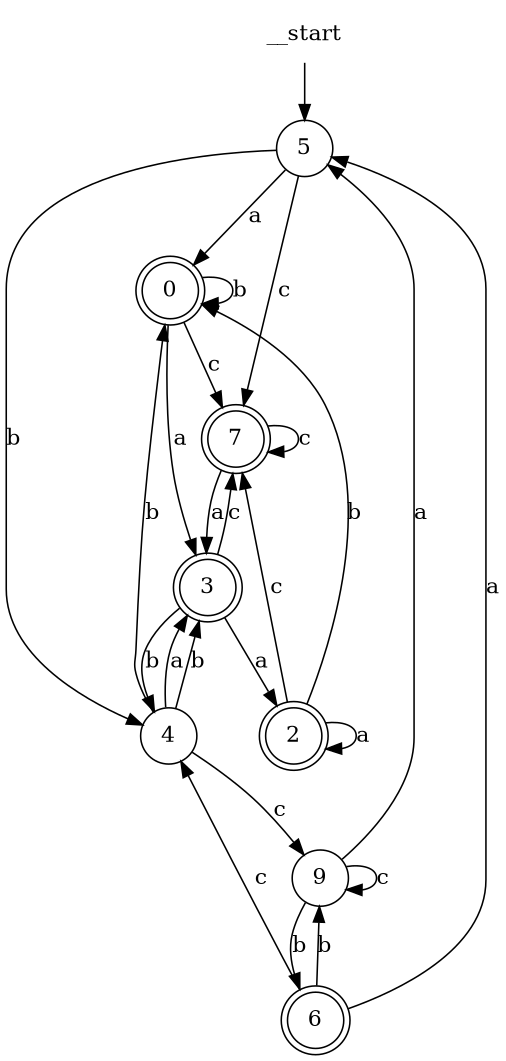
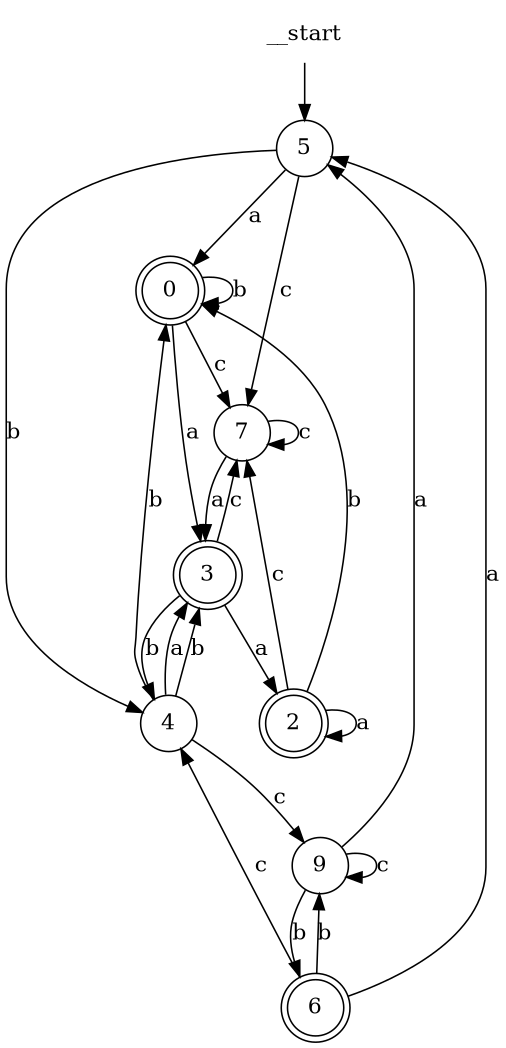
node "7": shape doublecircle -> circle
